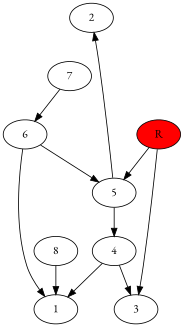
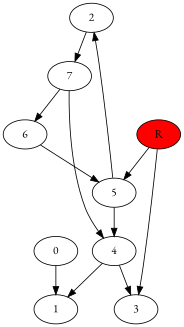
edge "2" -> "7": added
edge "7" -> "4": added
edge "6" -> "1": removed
node "8": label "8" -> "0"
